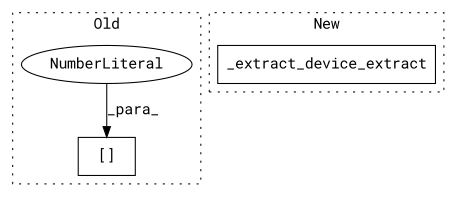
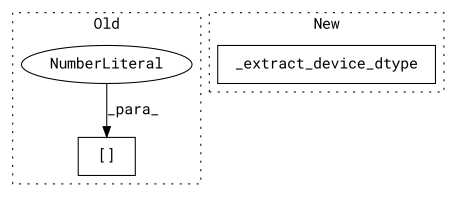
node "_extract_device_extract": label "_extract_device_extract" -> "_extract_device_dtype"
